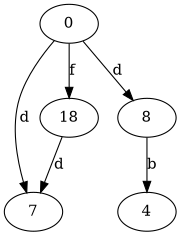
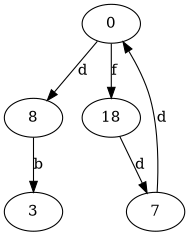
edge "0" -> "7": reversed
node "4": label "4" -> "3"
